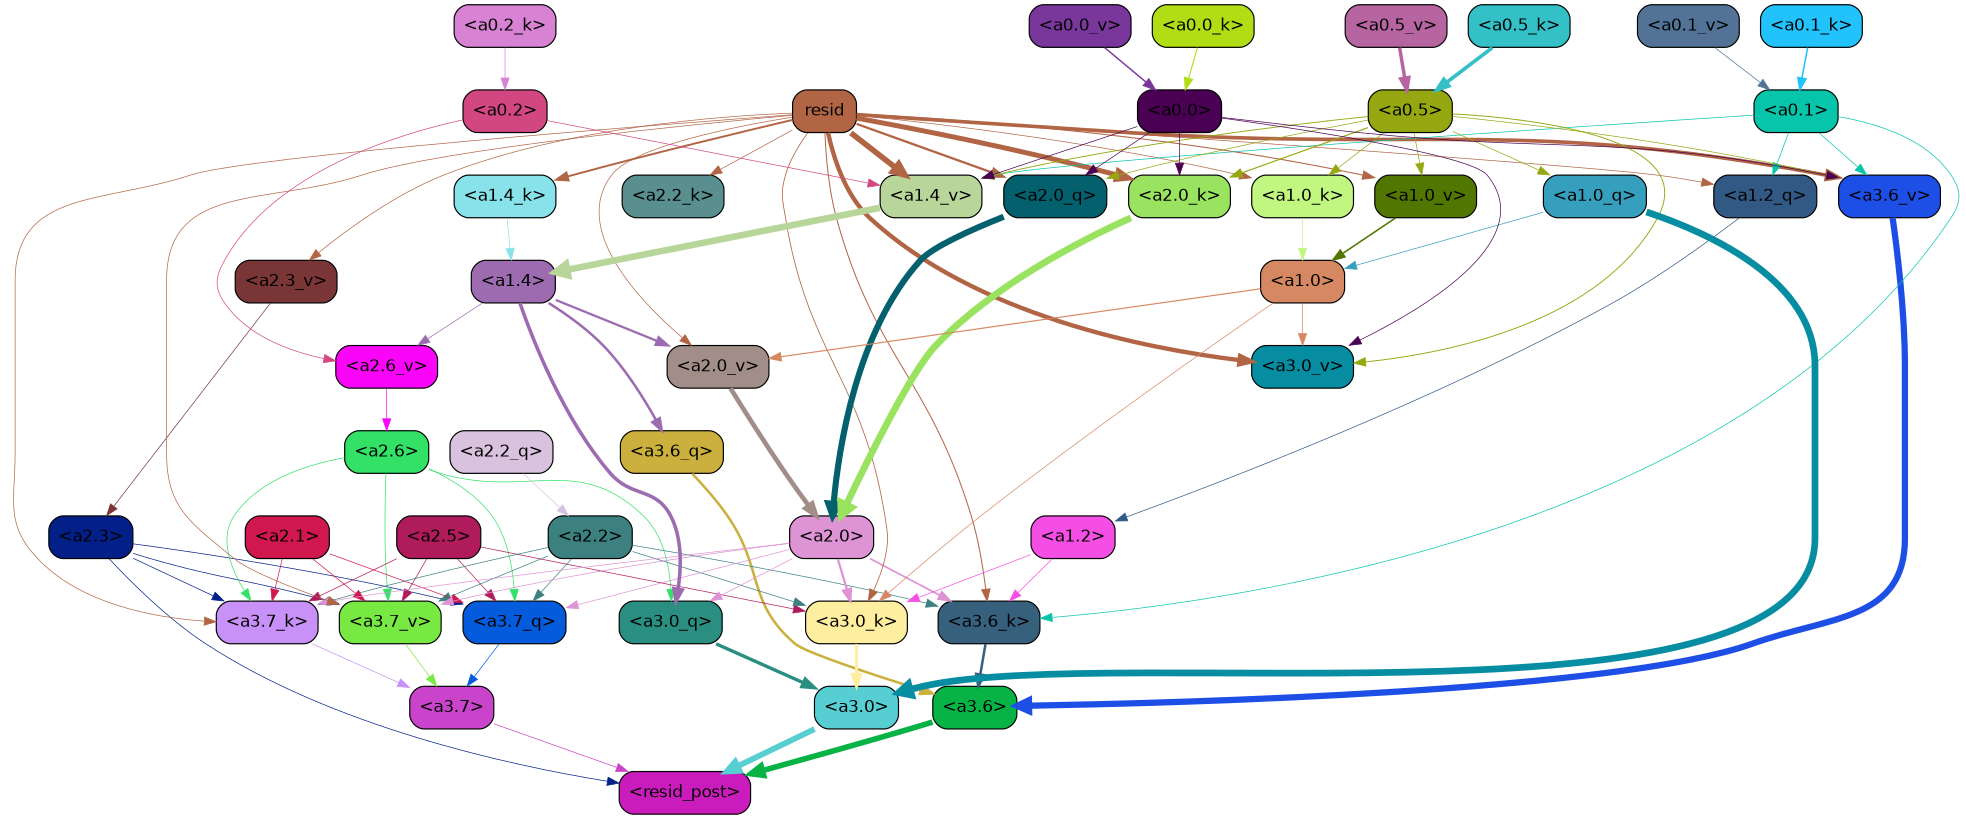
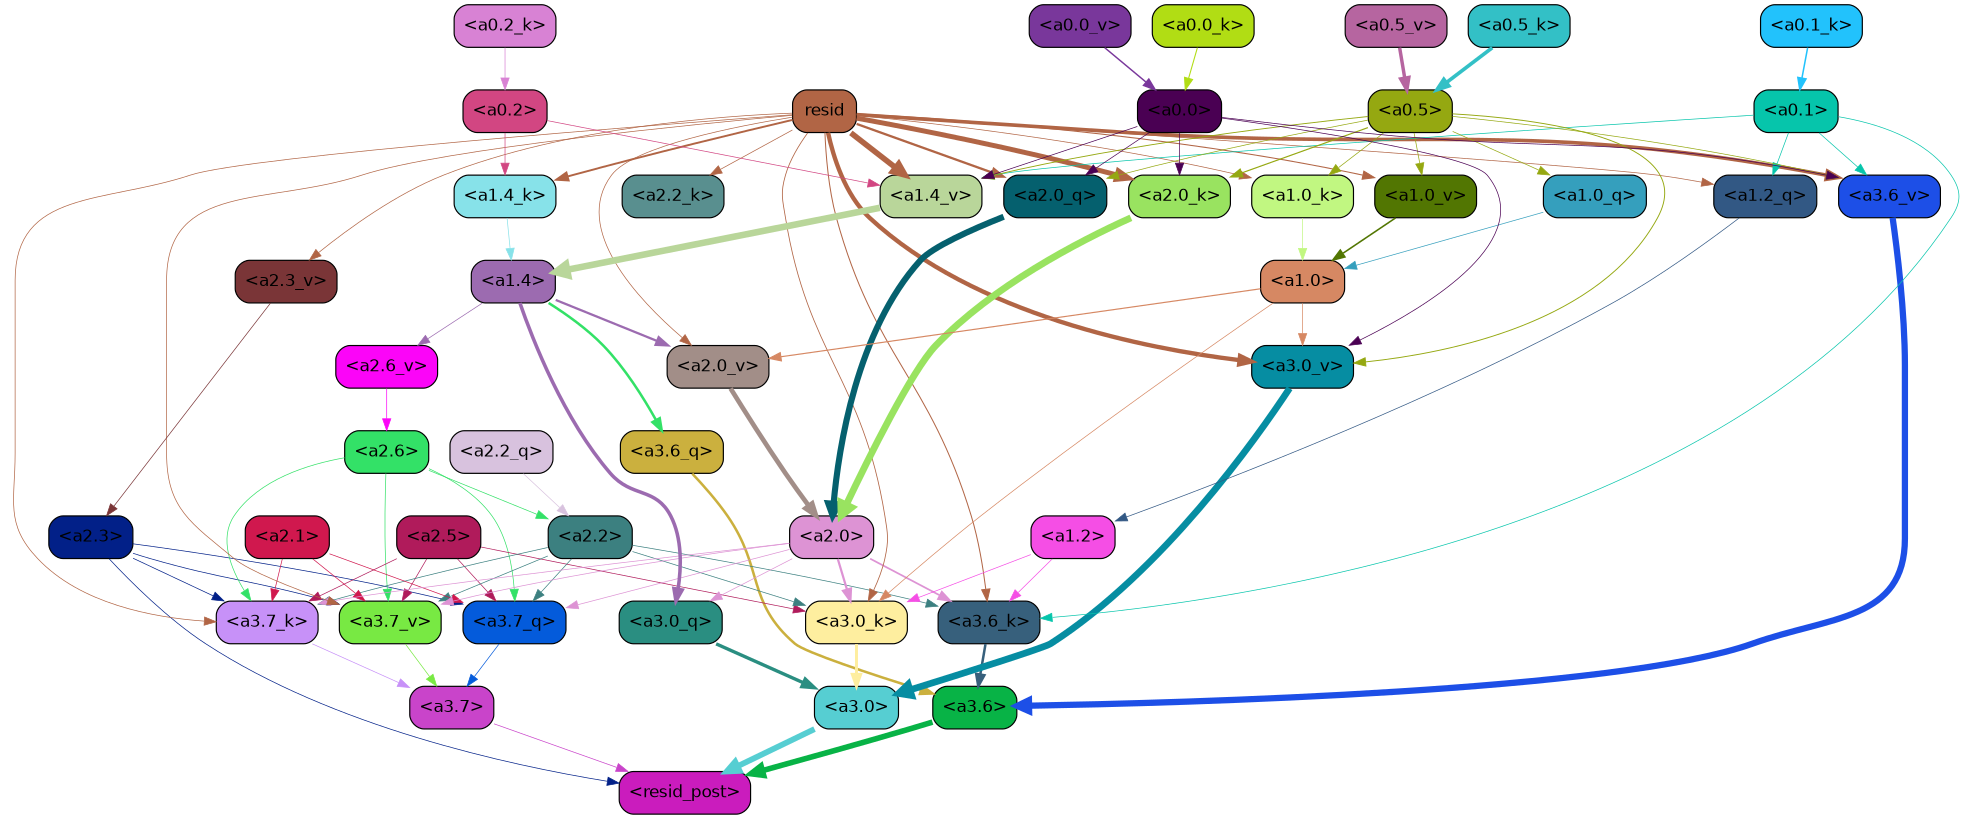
node "<a0.1_v>": removed
edge "<a0.2>" -> "<a2.6_v>": now "<a0.2>" -> "<a1.4_k>"
edge "<a1.4>" -> "<a3.6_q>": color #9c6bb0 -> #33e167
edge "<a2.6>" -> "<a3.0_q>": now "<a2.6>" -> "<a2.2>"
edge "<a1.0_q>" -> "<a3.0>": now "<a3.0_v>" -> "<a3.0>"
